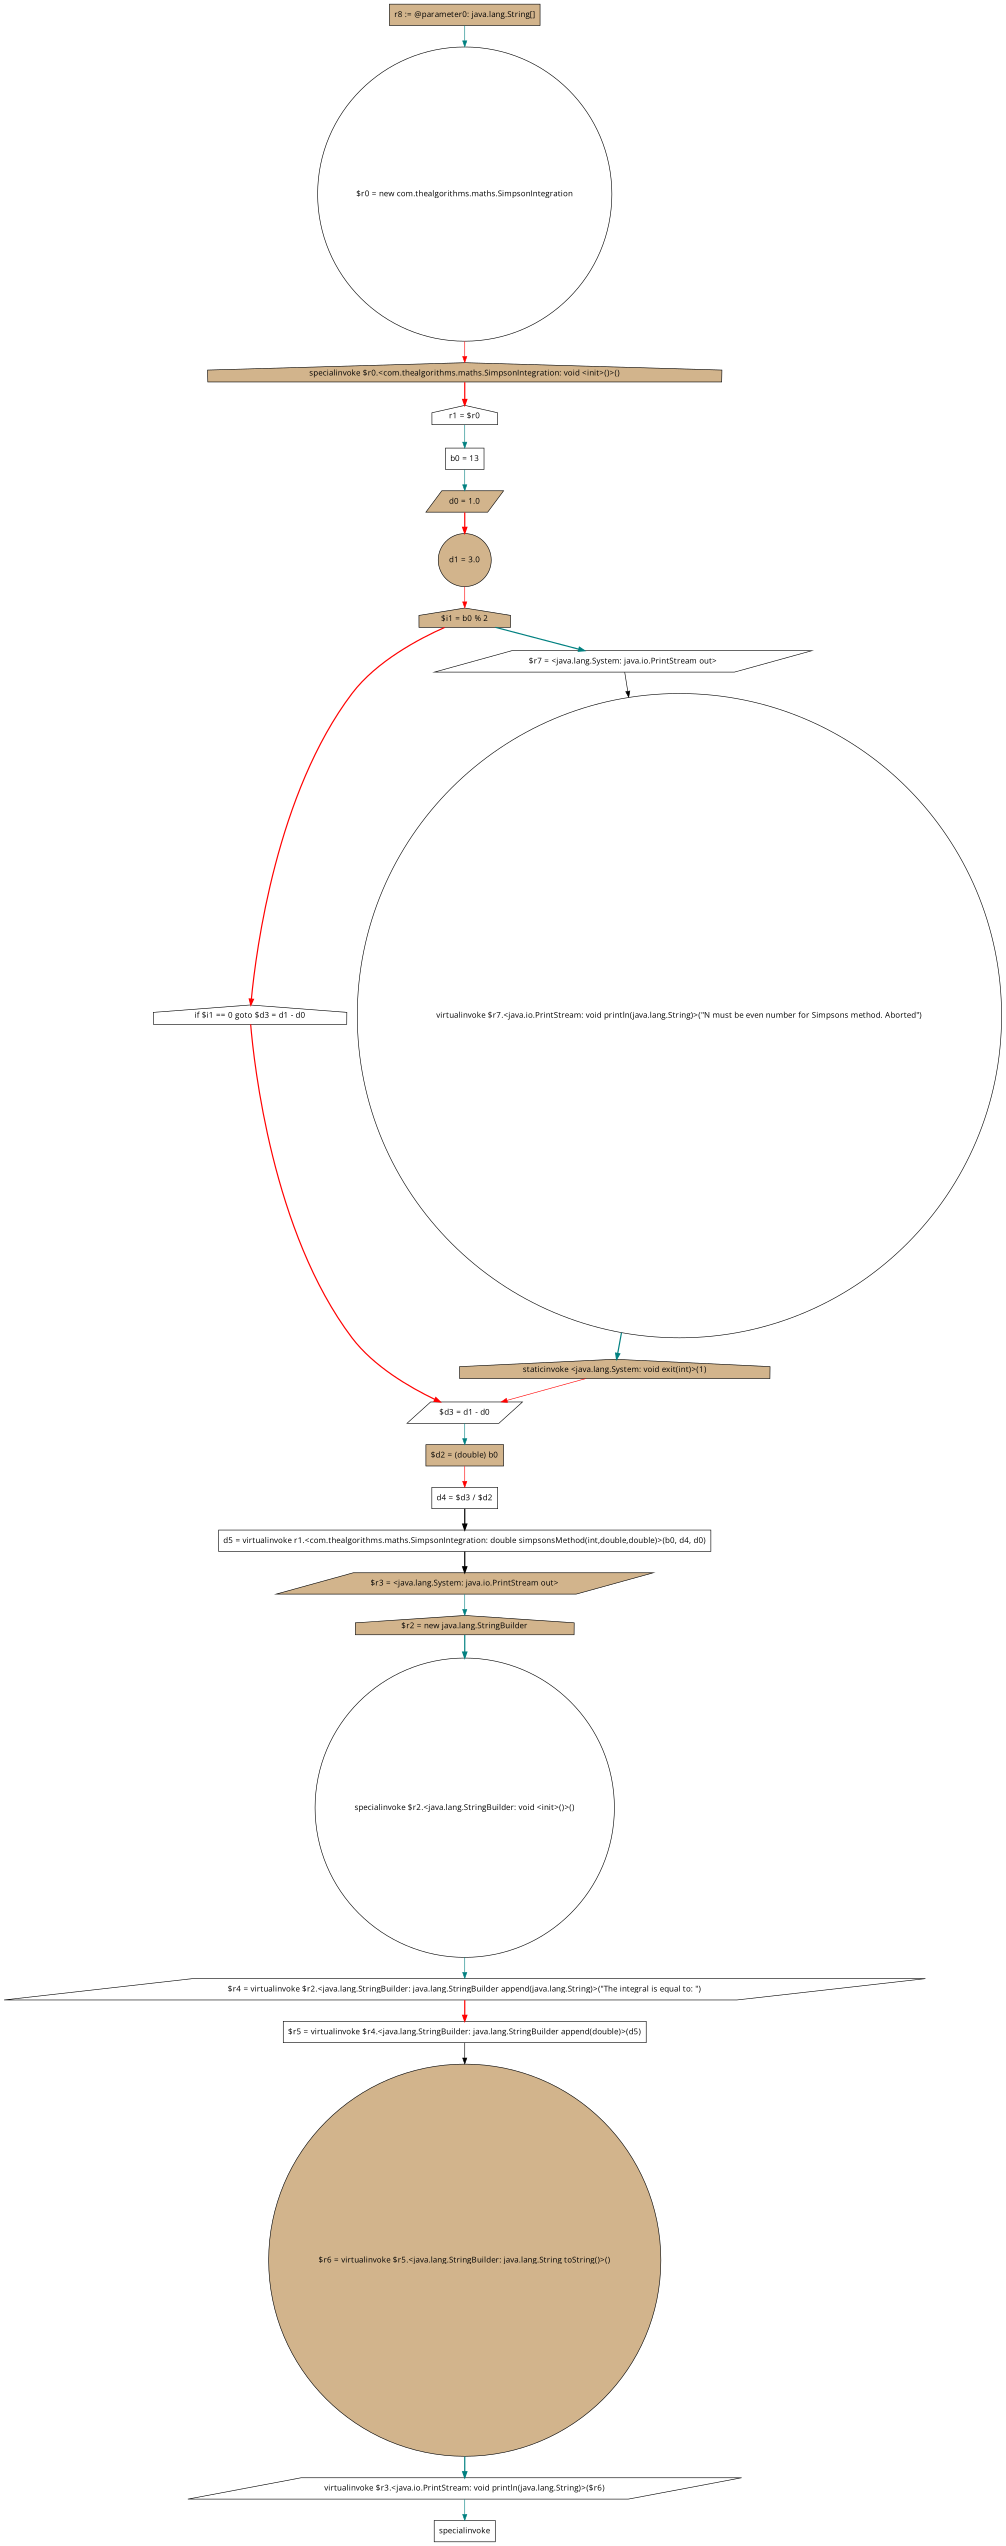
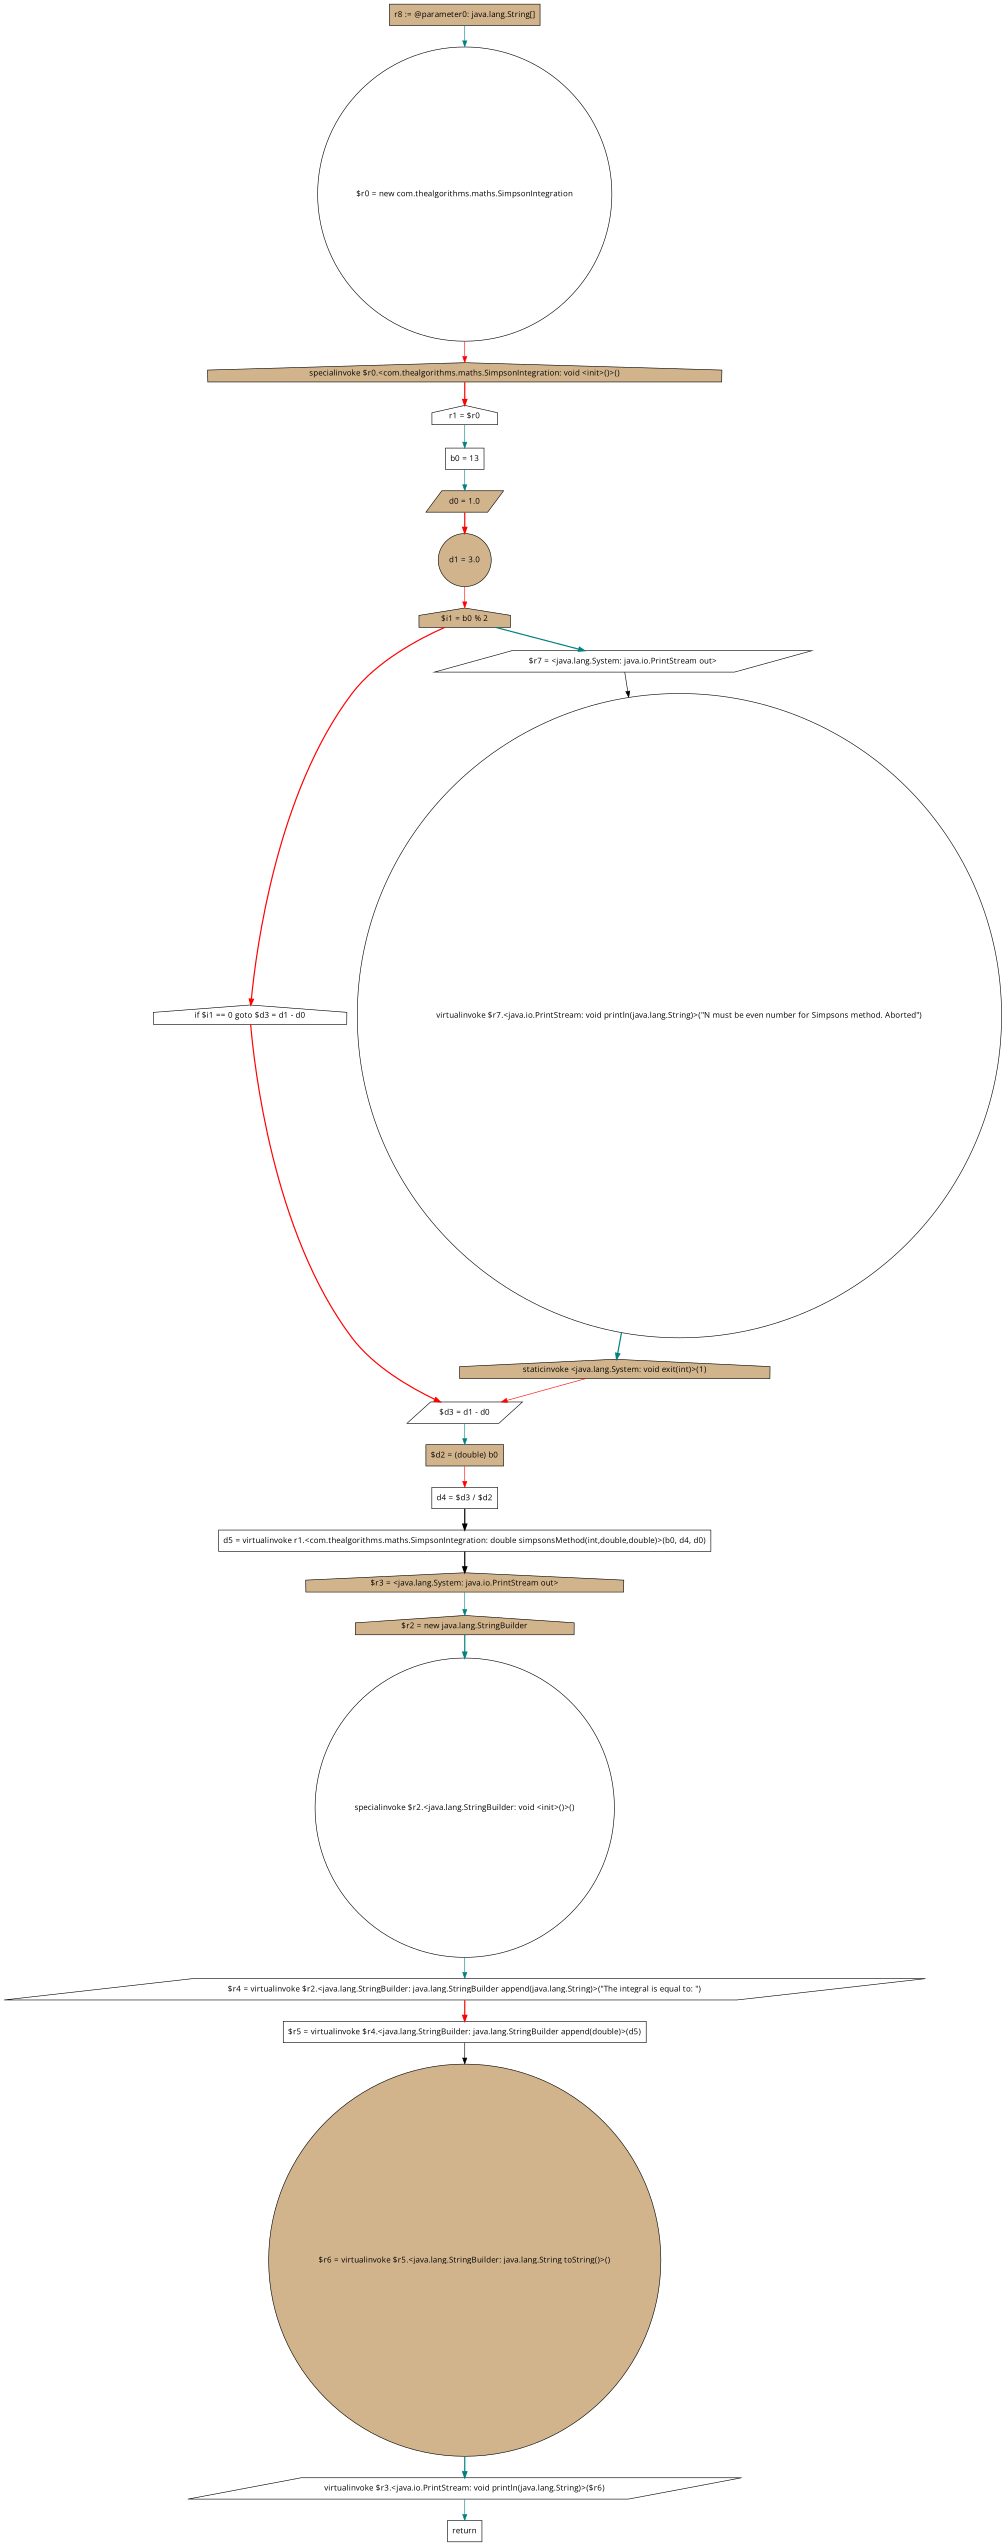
node "$r3 = <java.lang.System: java.io.PrintStream out>": shape parallelogram -> house
node "specialinvoke": label "specialinvoke" -> "return"
